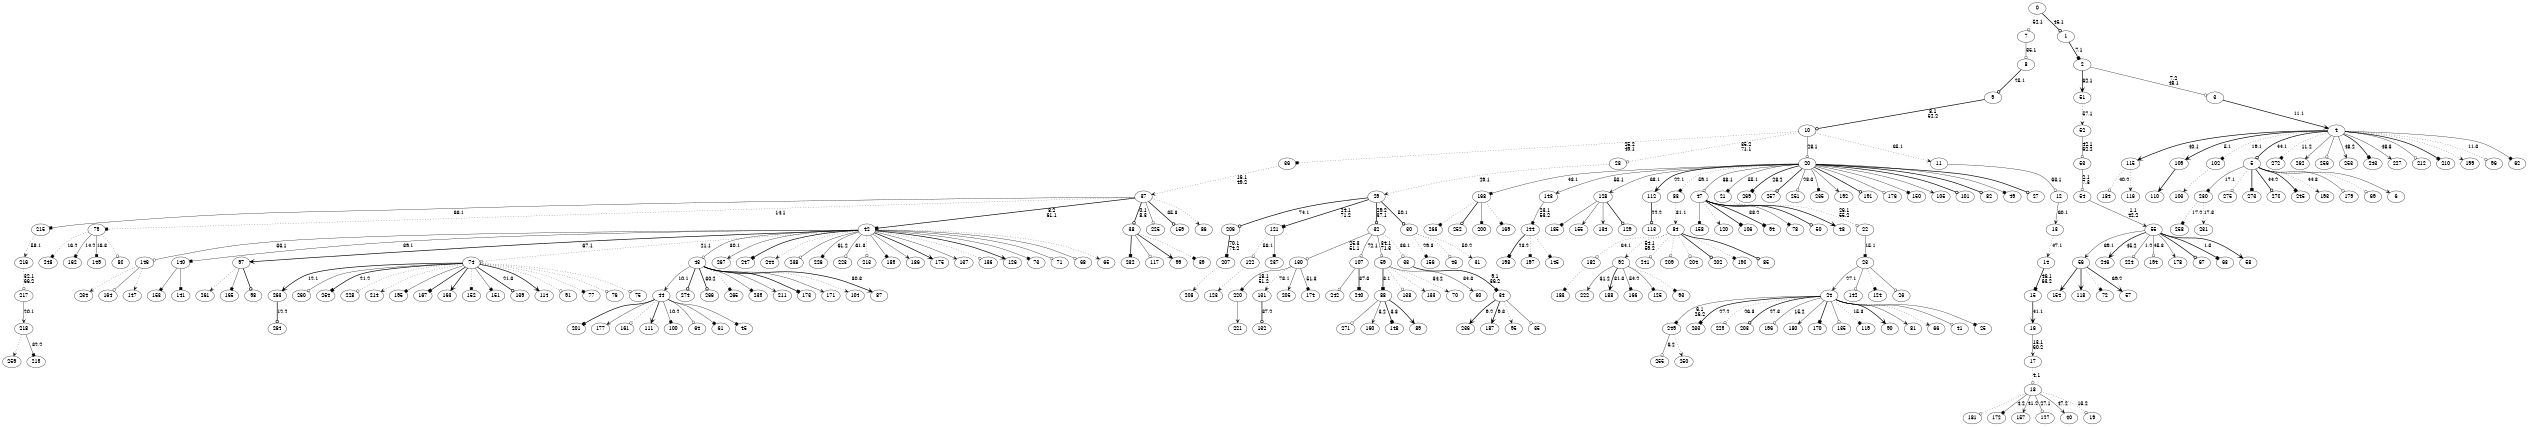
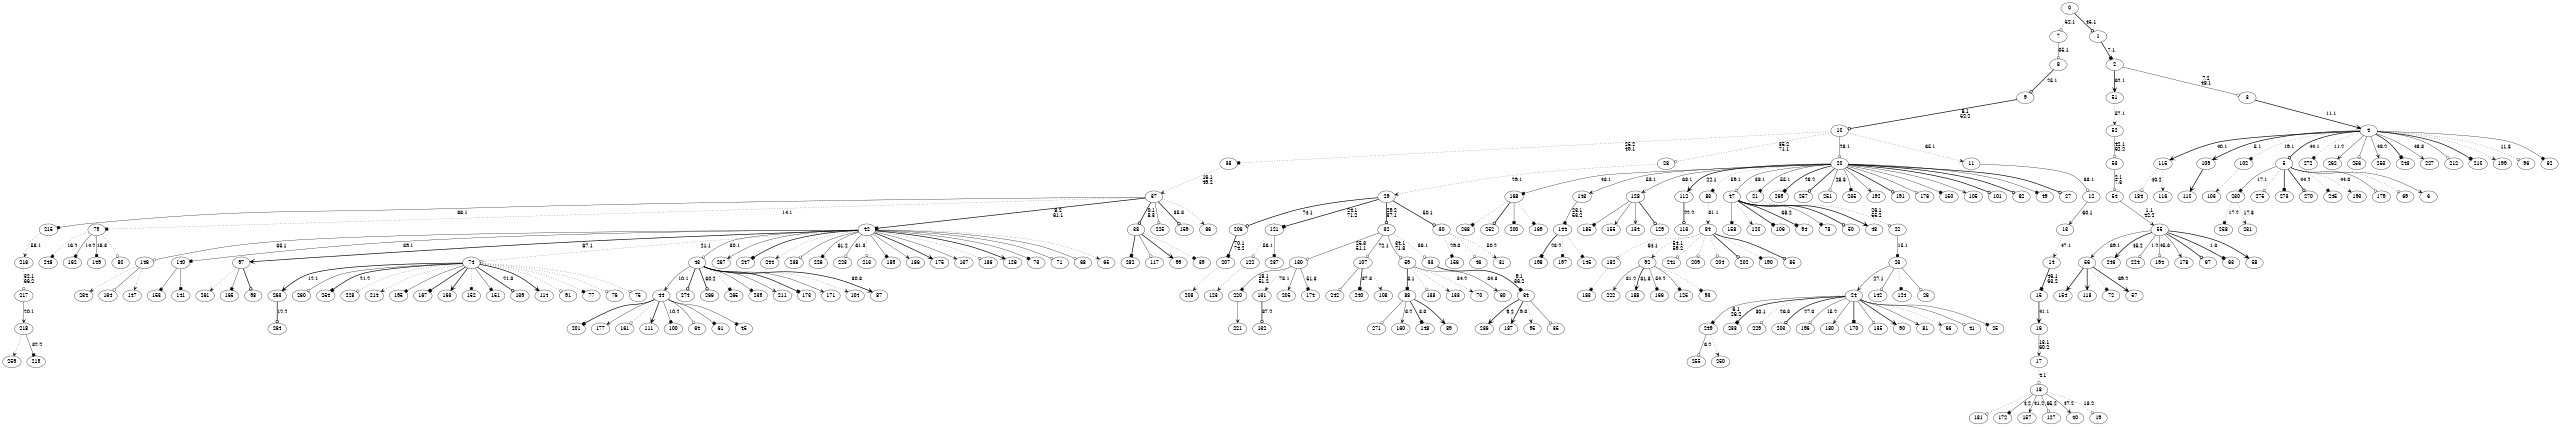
edge "5" -> "245": style bold -> dotted
node "108": added
edge "24" -> "233": label "27,2" -> "30,1"
node "119": removed
edge "18" -> "127": label "27,1" -> "65,2"
